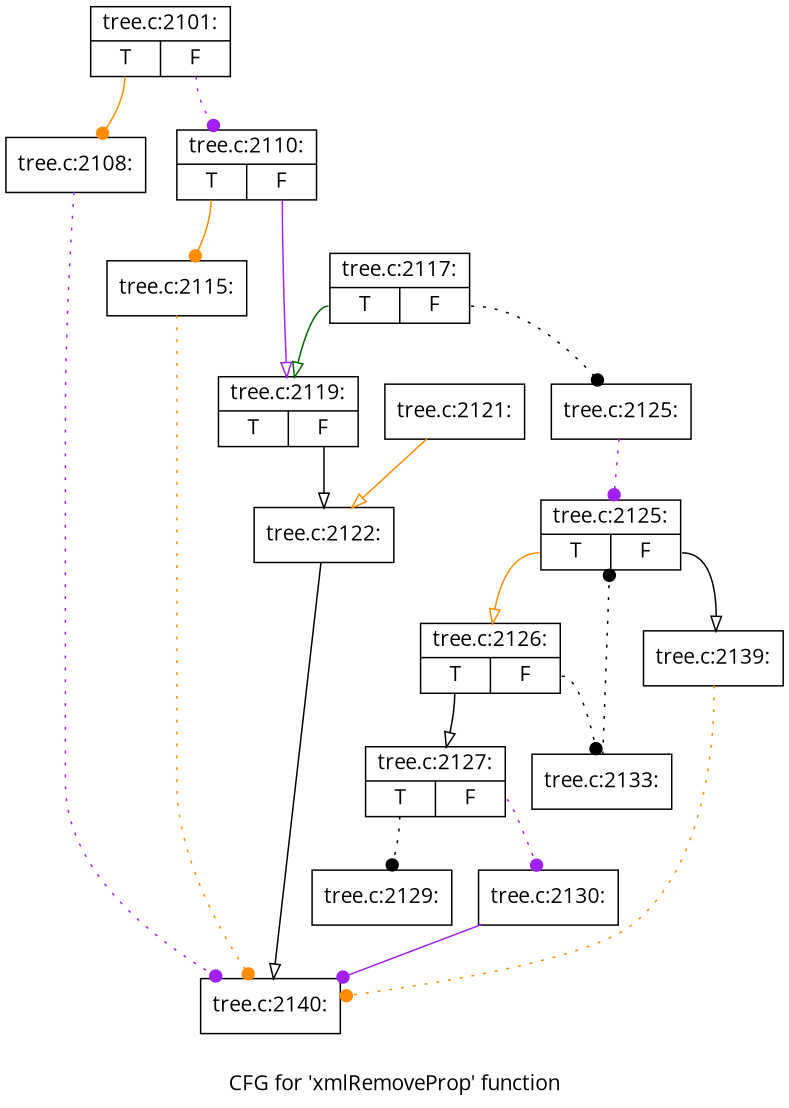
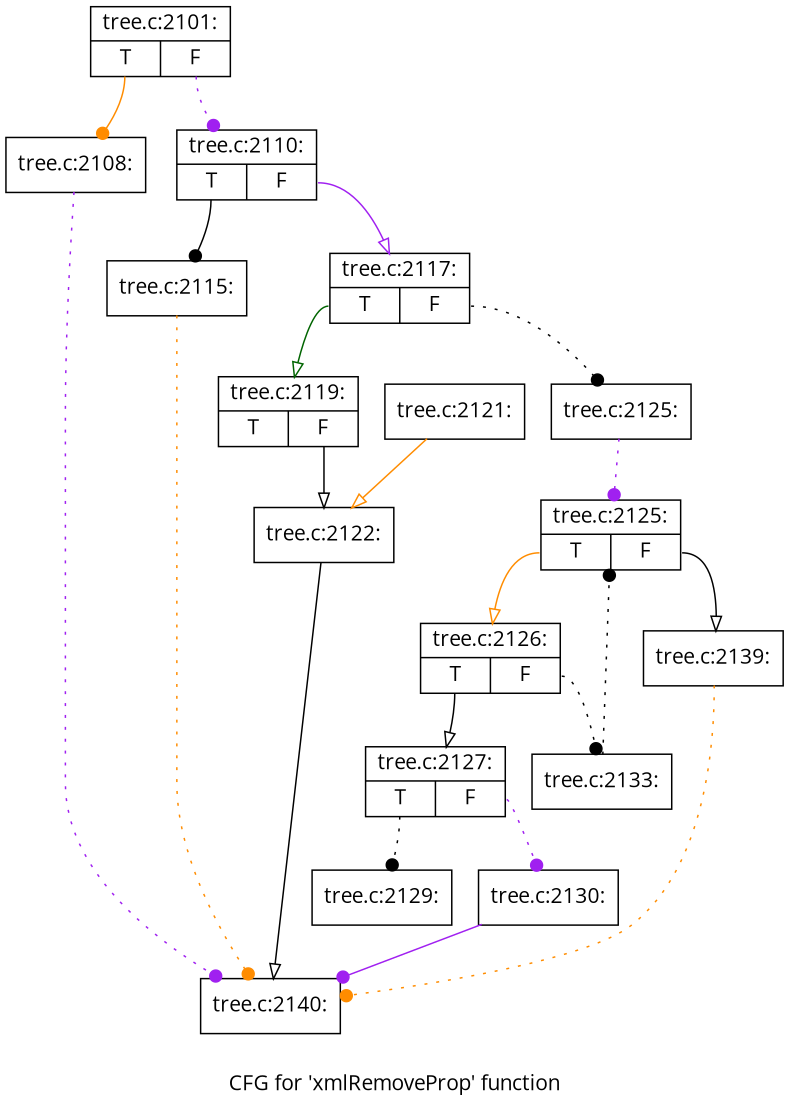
edge "tree.c:2110:" -> "tree.c:2115:": color darkorange -> black
edge "tree.c:2110:" -> "tree.c:2119:": now "tree.c:2110:" -> "tree.c:2117:"
